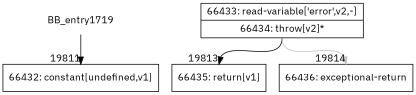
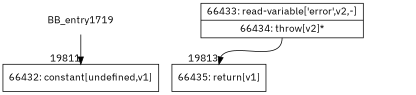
node "66436: exceptional-return": removed
